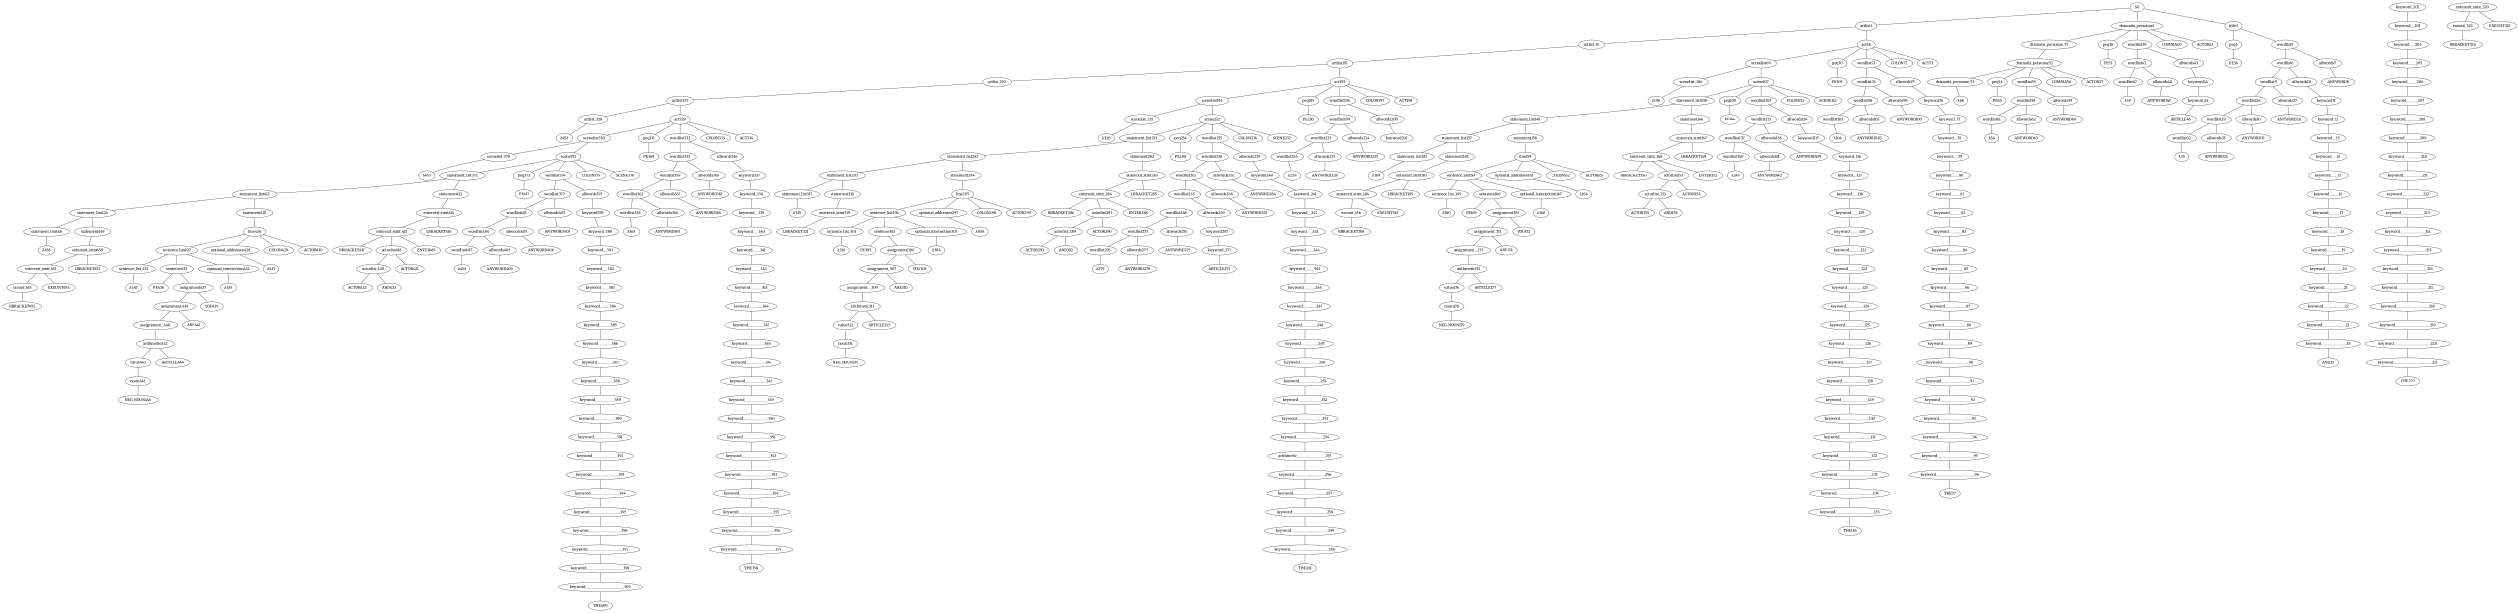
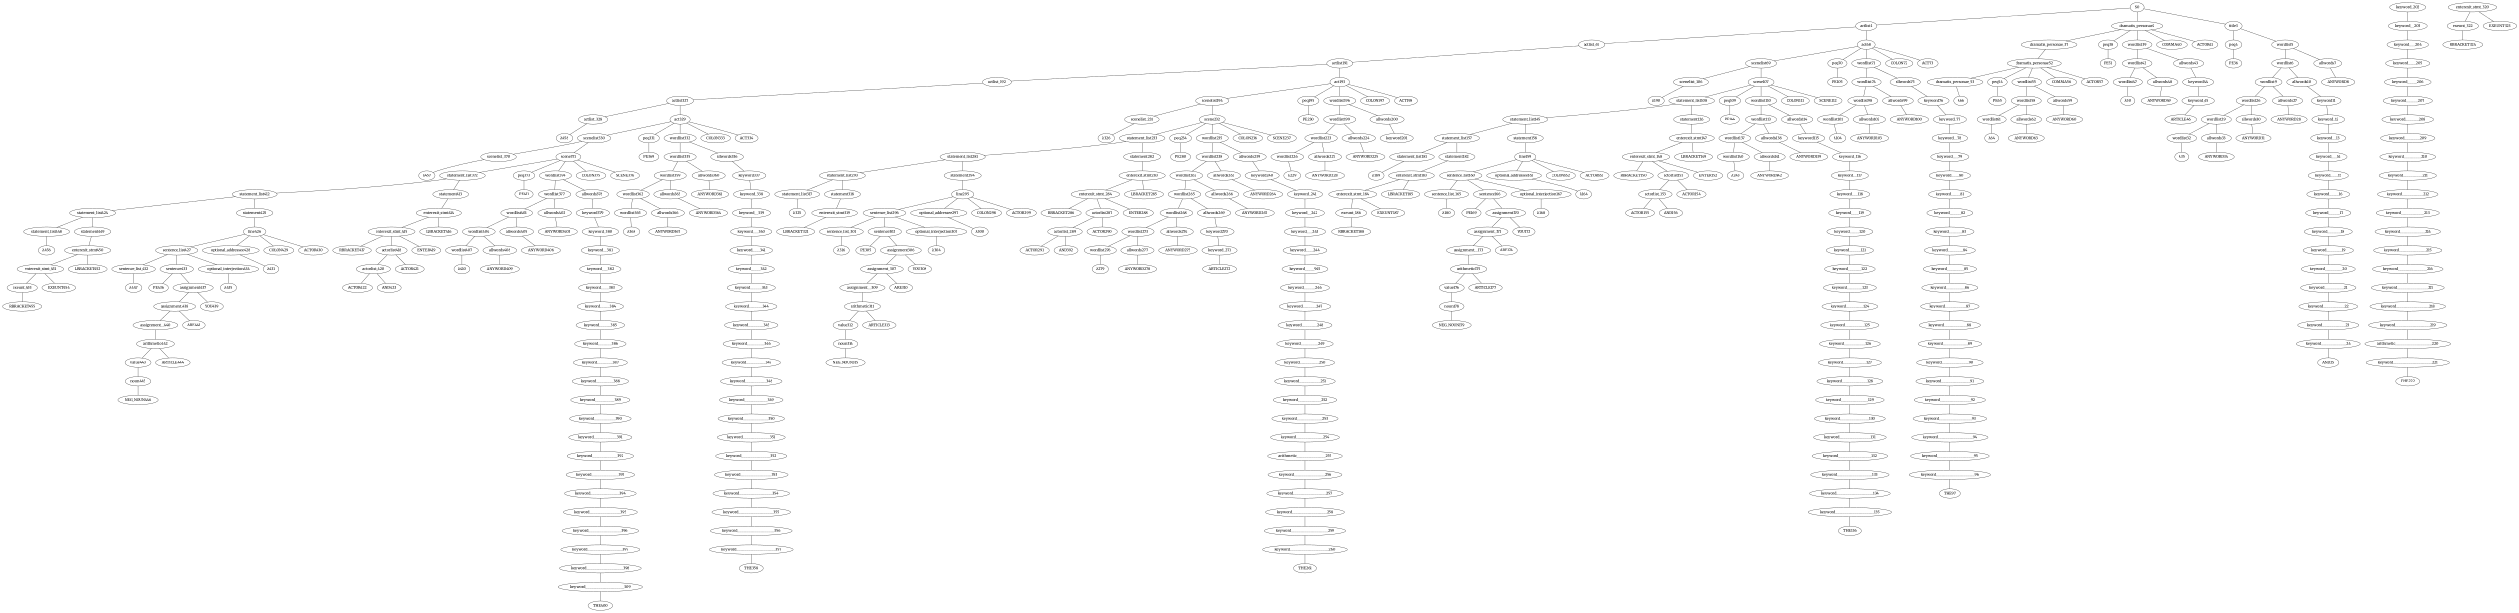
node "statement146": label "statement146" -> "statement126"
edge "wordlist265" -- "wordlist268": added
node "keyword___________________220": label "keyword___________________220" -> "arithmetic___________________220"
